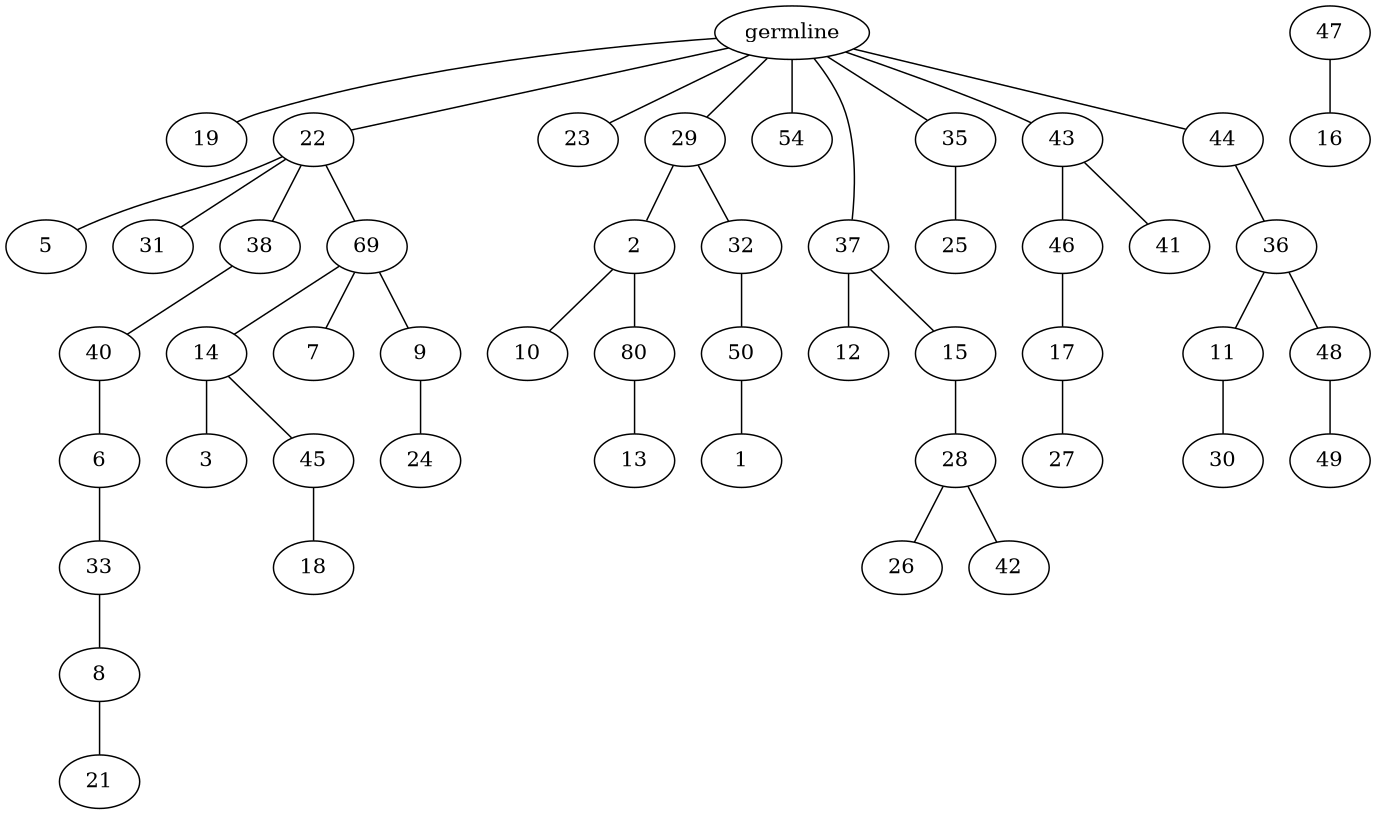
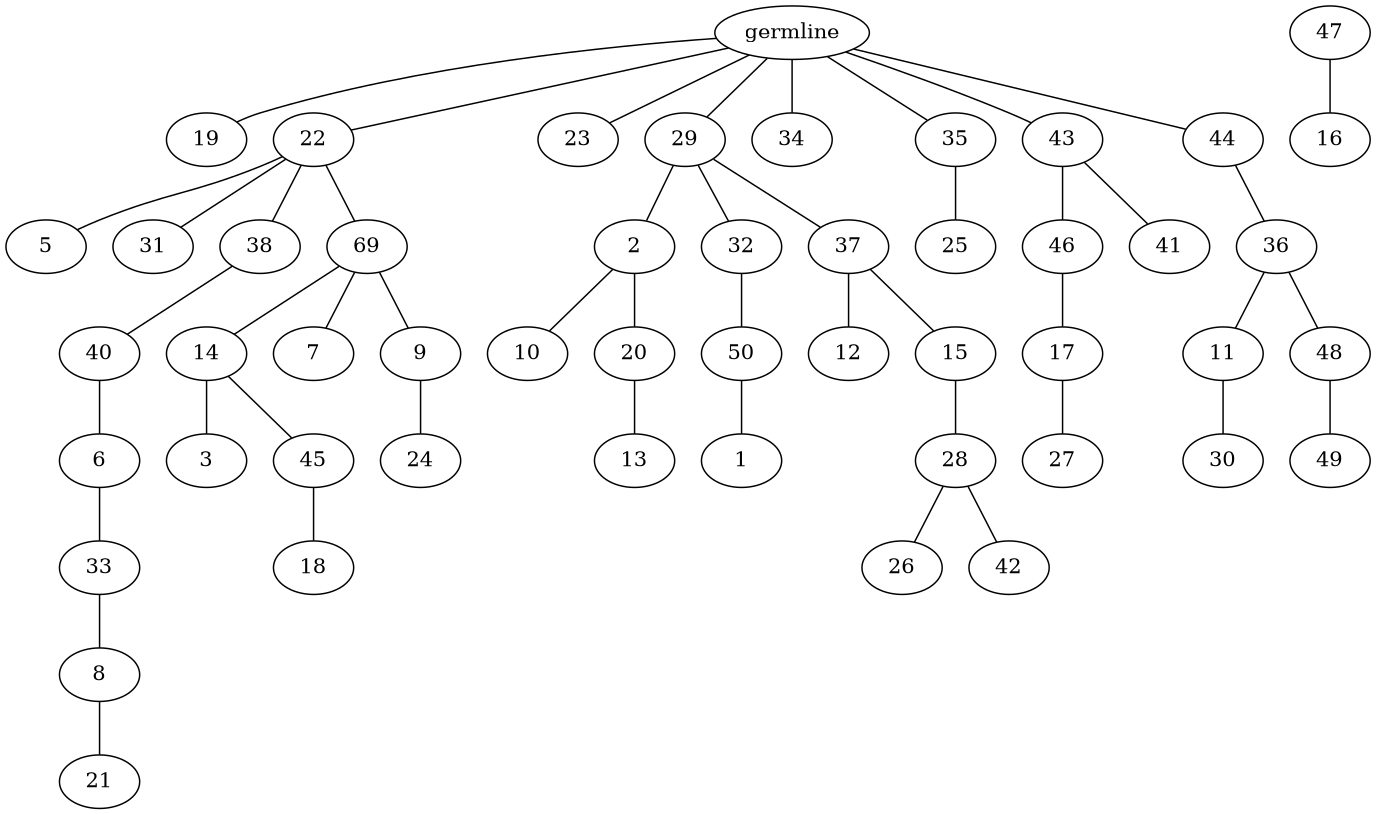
edge "germline" -- "37": now "29" -- "37"
node "54": label "54" -> "34"
node "80": label "80" -> "20"
